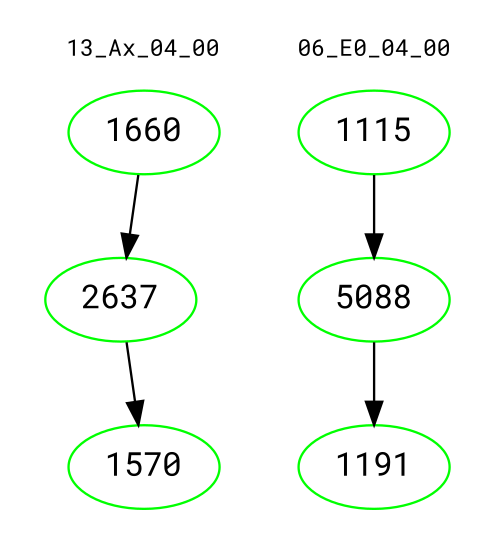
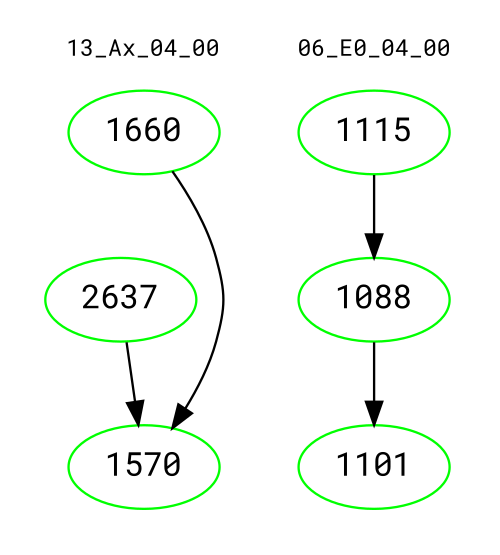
edge "1660" -> "2637": now "1660" -> "1570"
node "5088": label "5088" -> "1088"
node "1191": label "1191" -> "1101"
